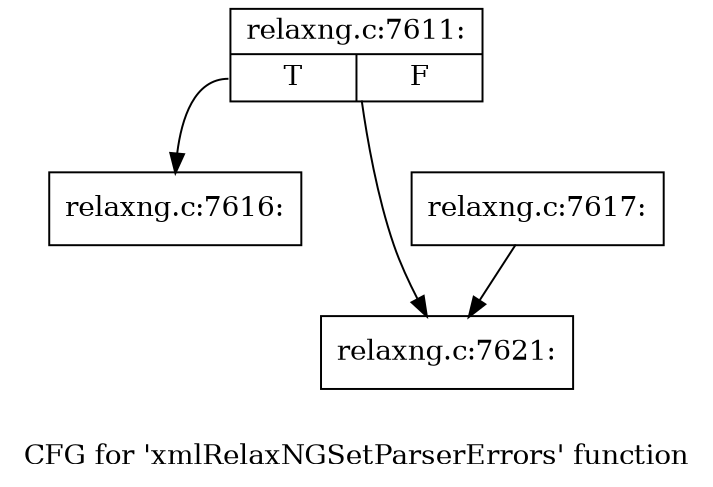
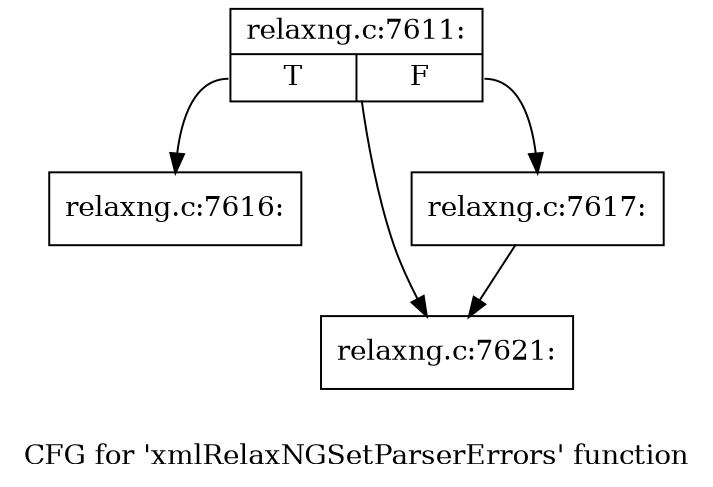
edge "relaxng.c:7611:" -> "relaxng.c:7617:": added
